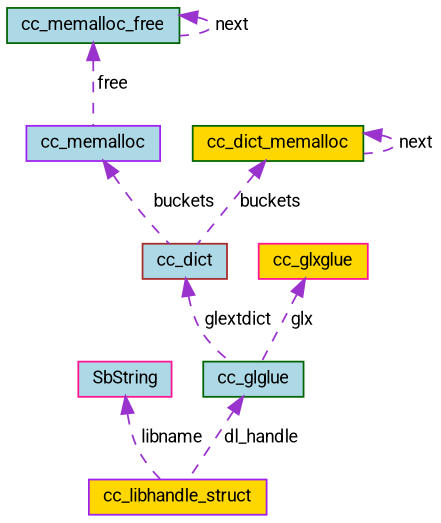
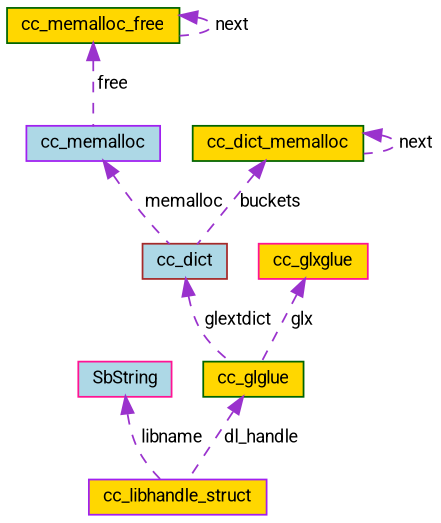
node "cc_memalloc_free": fillcolor lightblue -> gold
edge "cc_dict" -> "cc_memalloc": label " buckets" -> " memalloc"
node "cc_glglue": fillcolor lightblue -> gold
